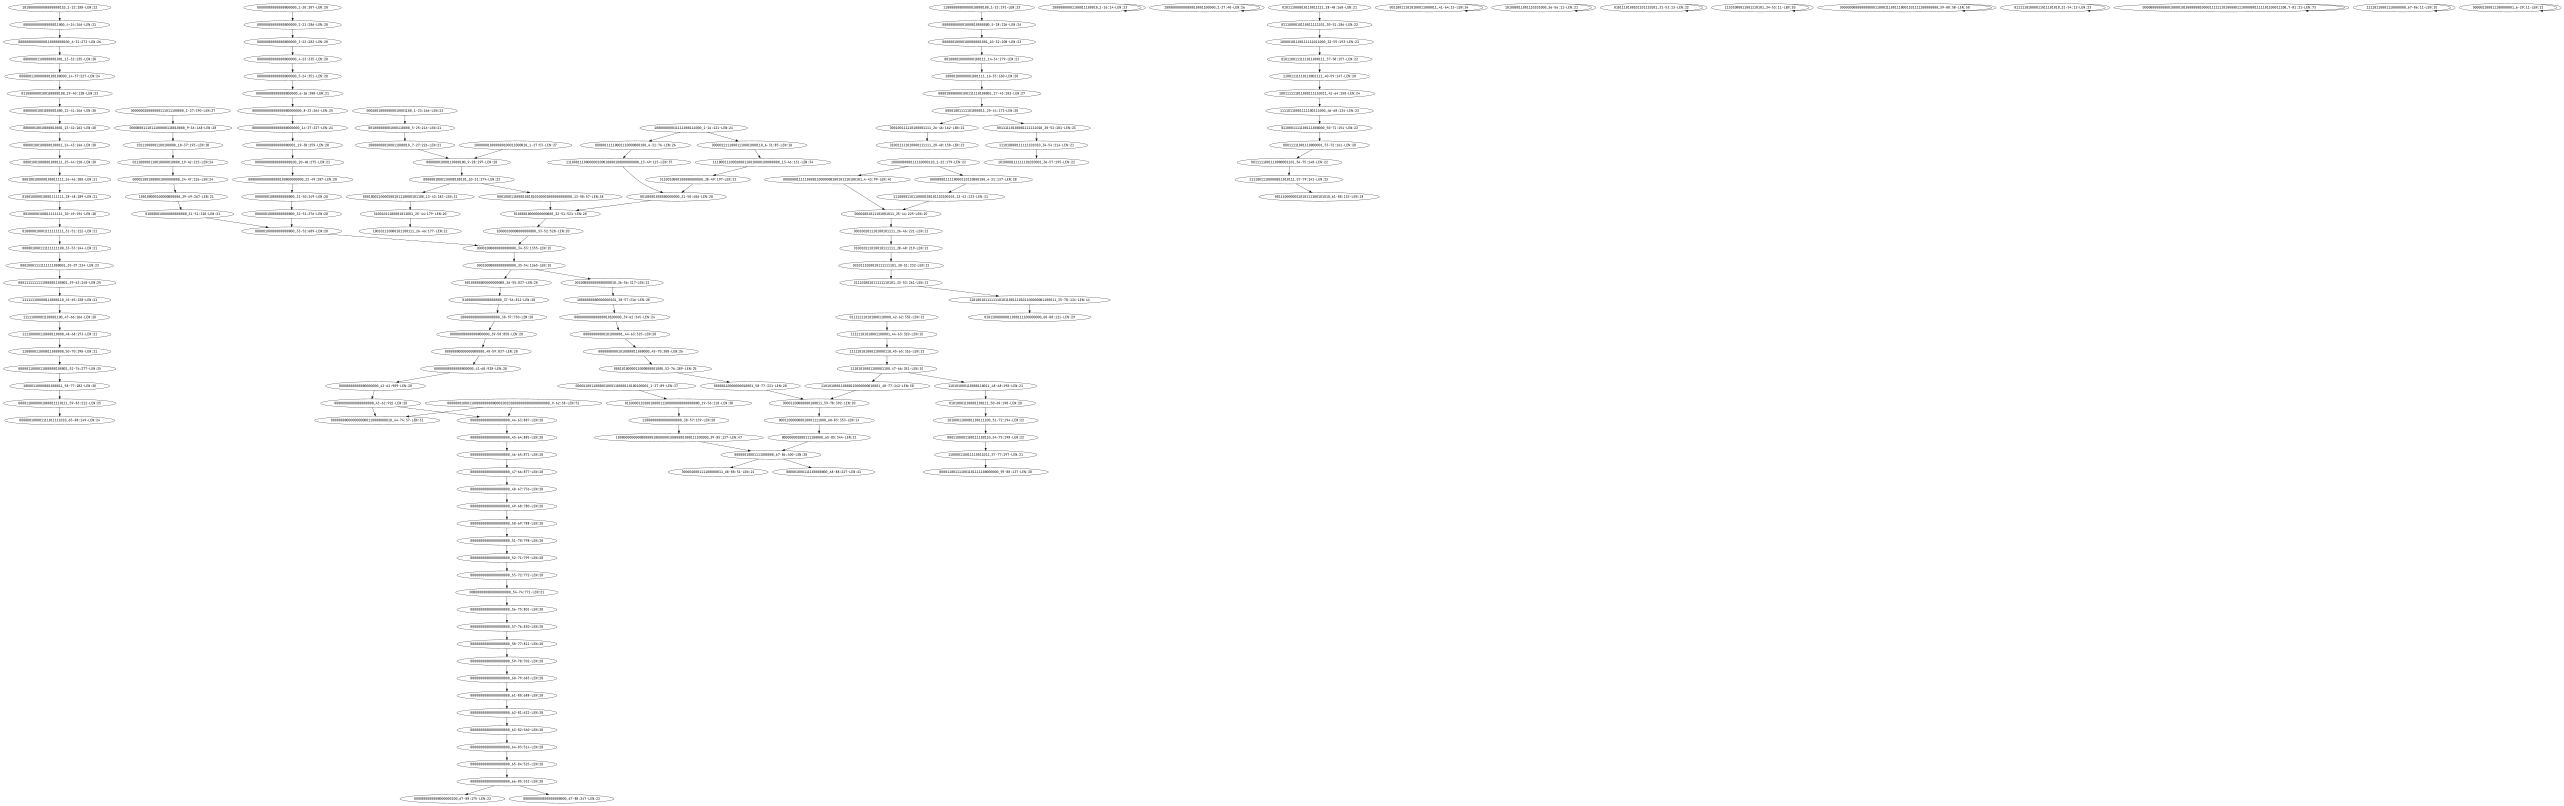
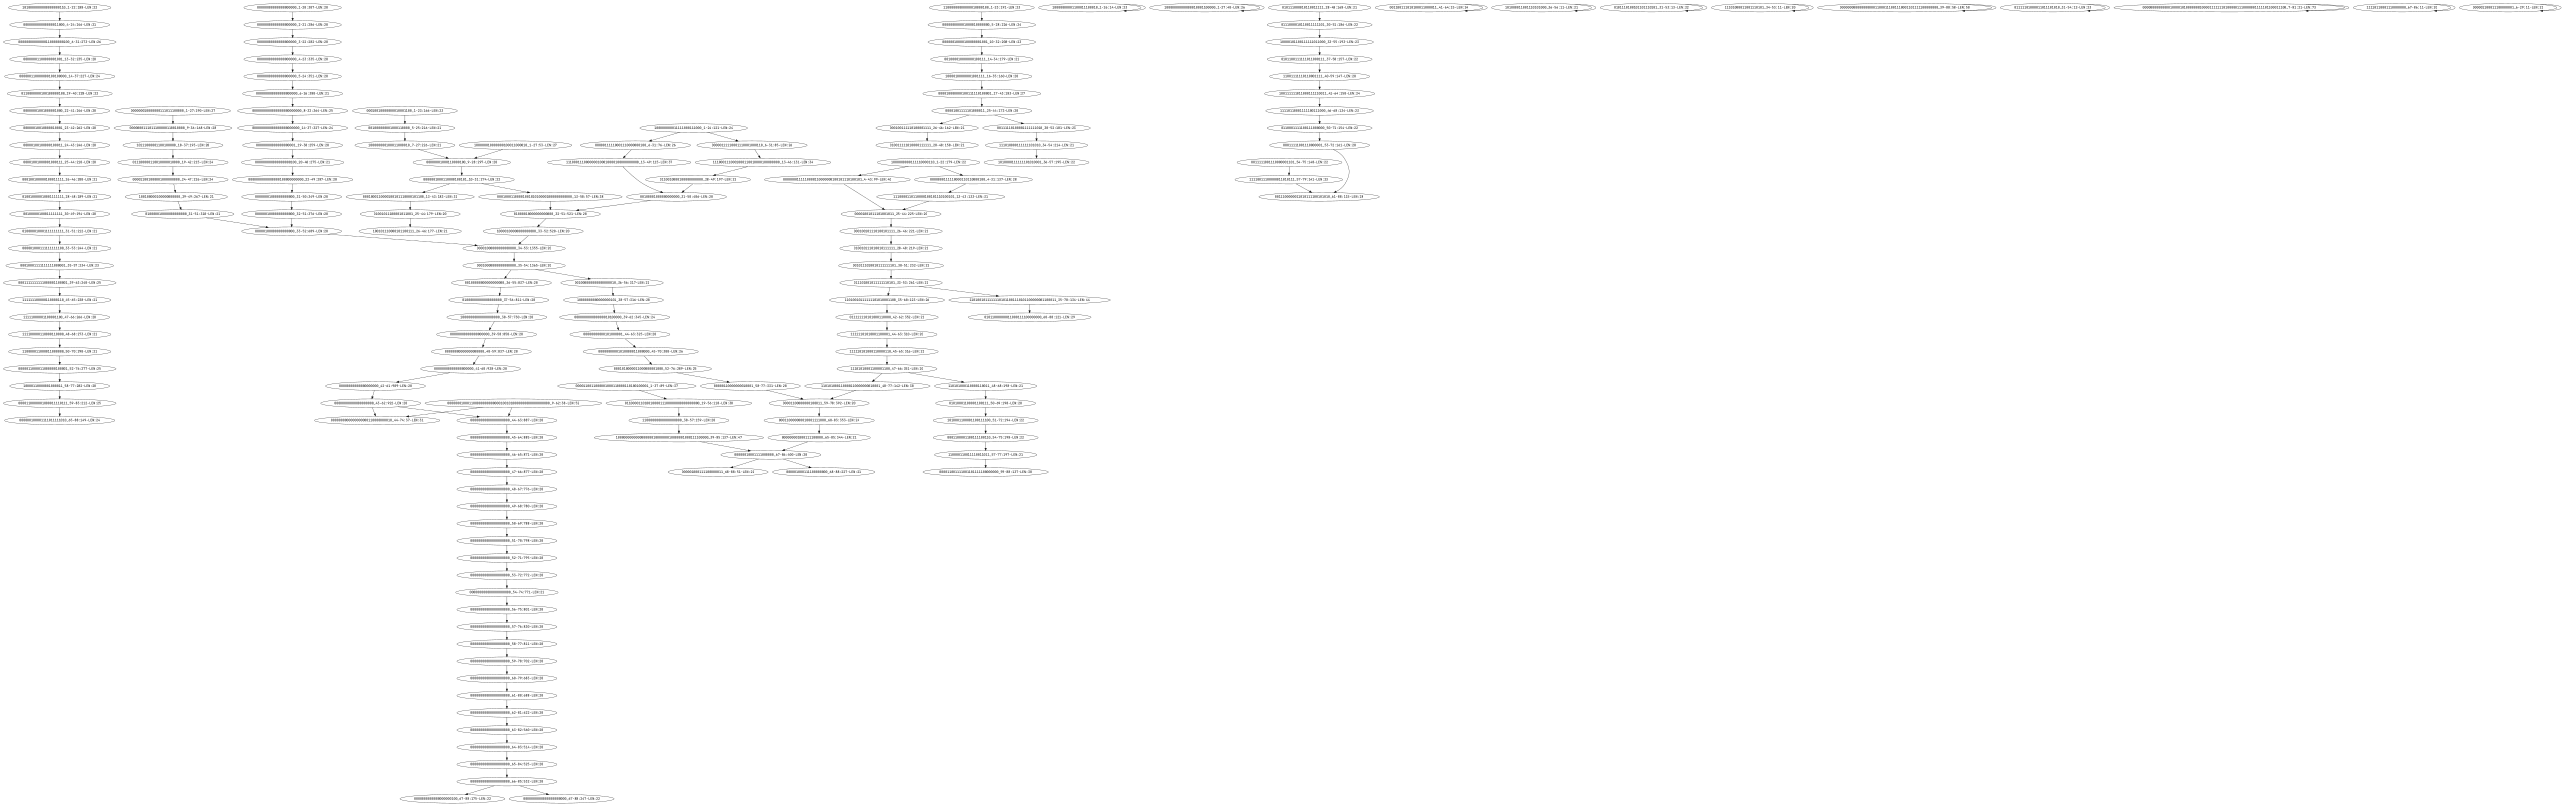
edge "00011111001110000001_53-72:161-LEN:20" -> "0011111001110000001101_54-75:148-LEN:22": now "00011111001110000001_53-72:161-LEN:20" -> "0011100000011010111100101010_61-88:115-LEN:28"
node "11010010111111101010001100_35-60:123-LEN:26": added
